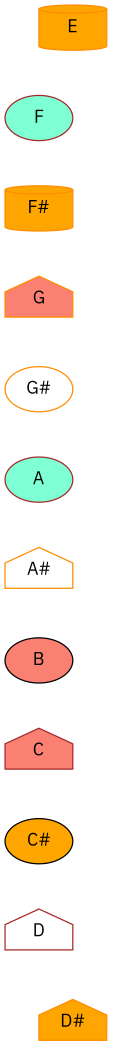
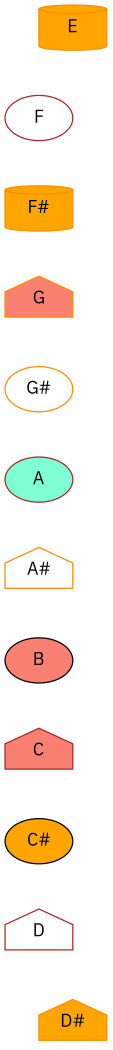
node "F": fillcolor aquamarine -> white
